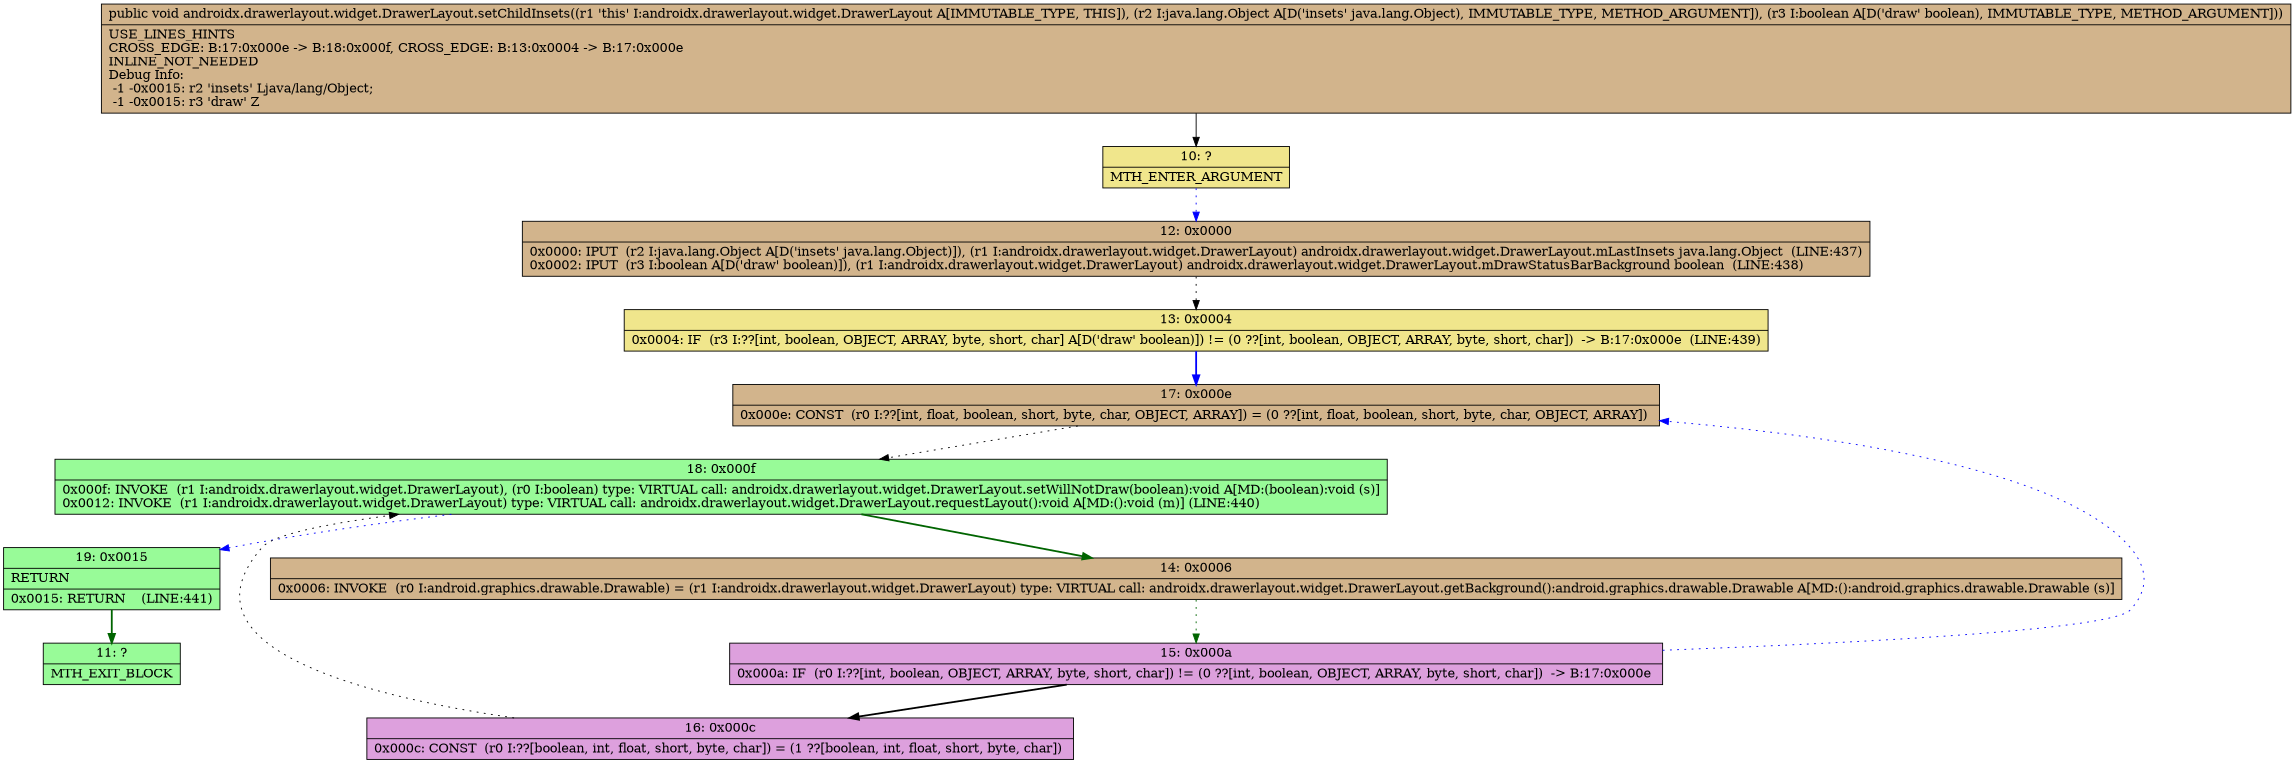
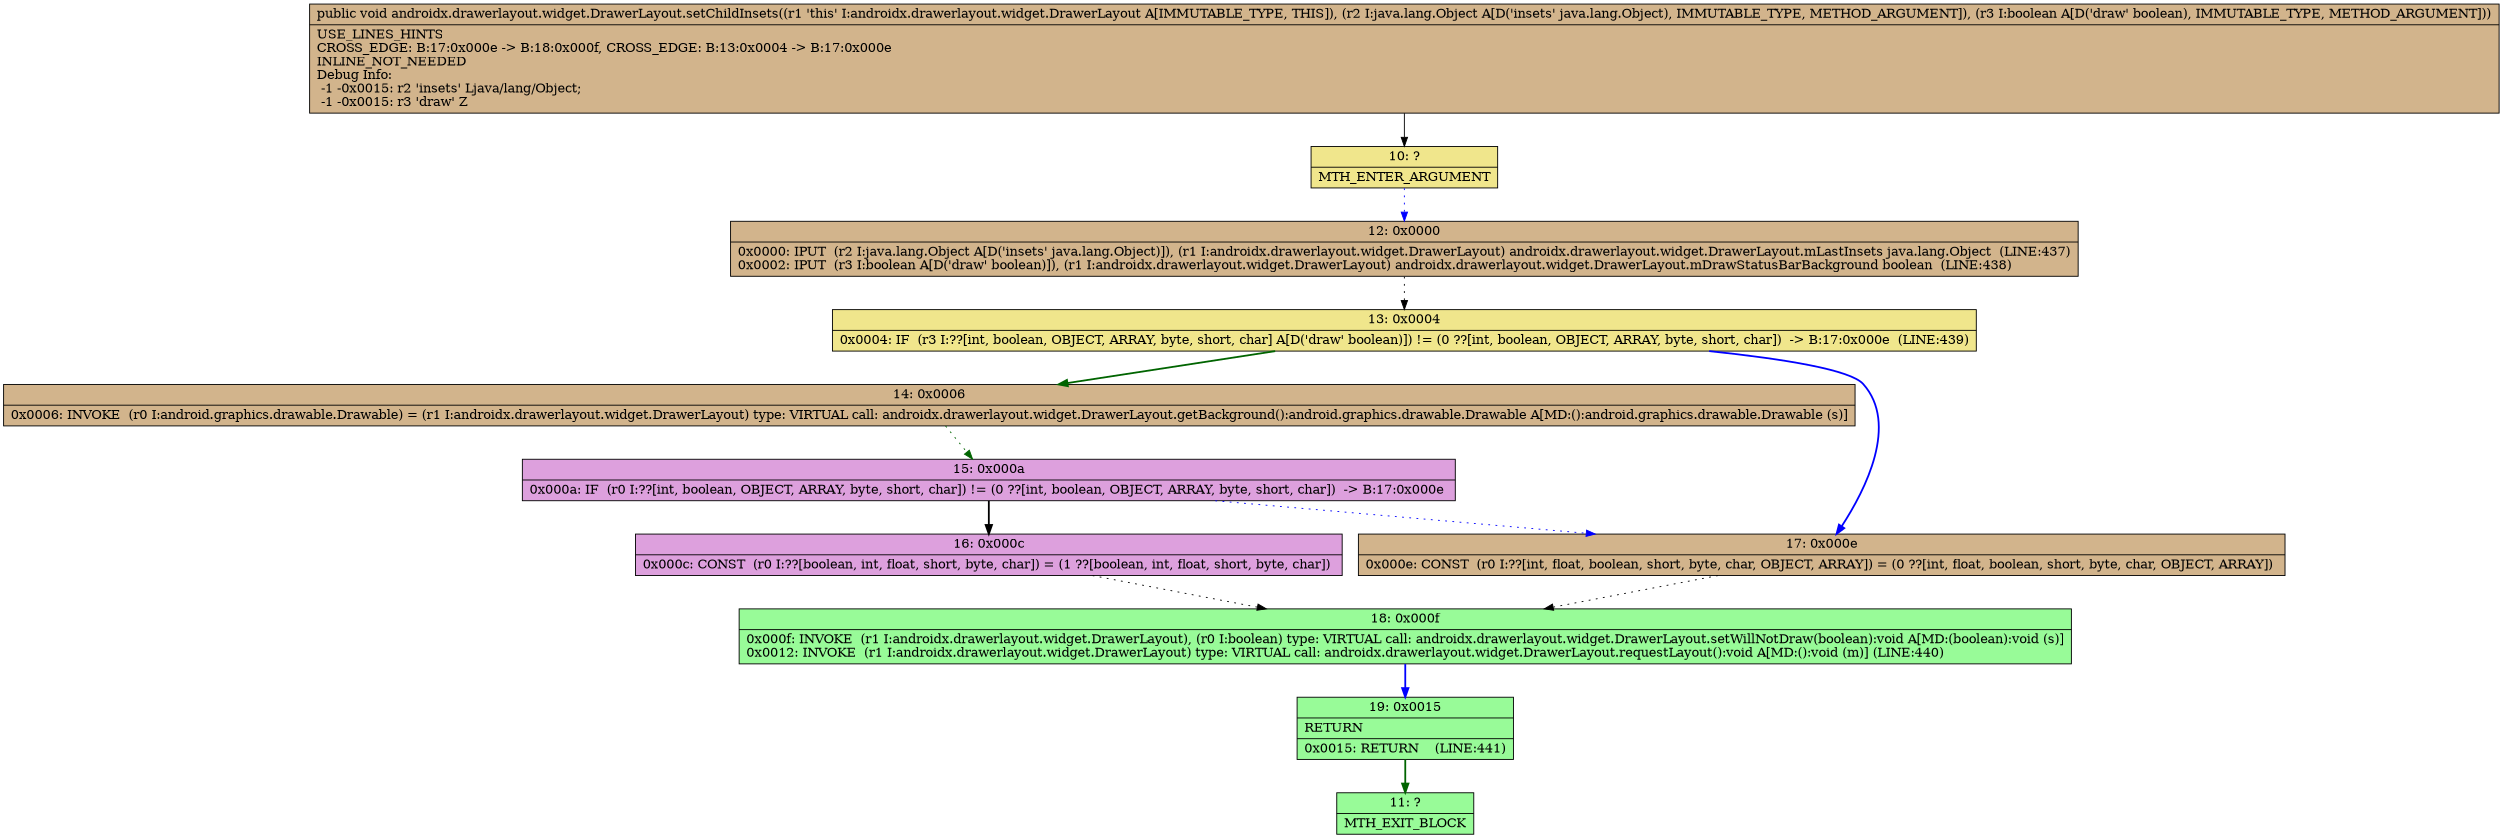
edge "18: 0x000f" -> "19: 0x0015": style dotted -> bold
edge "18: 0x000f" -> "14: 0x0006": now "13: 0x0004" -> "14: 0x0006"
